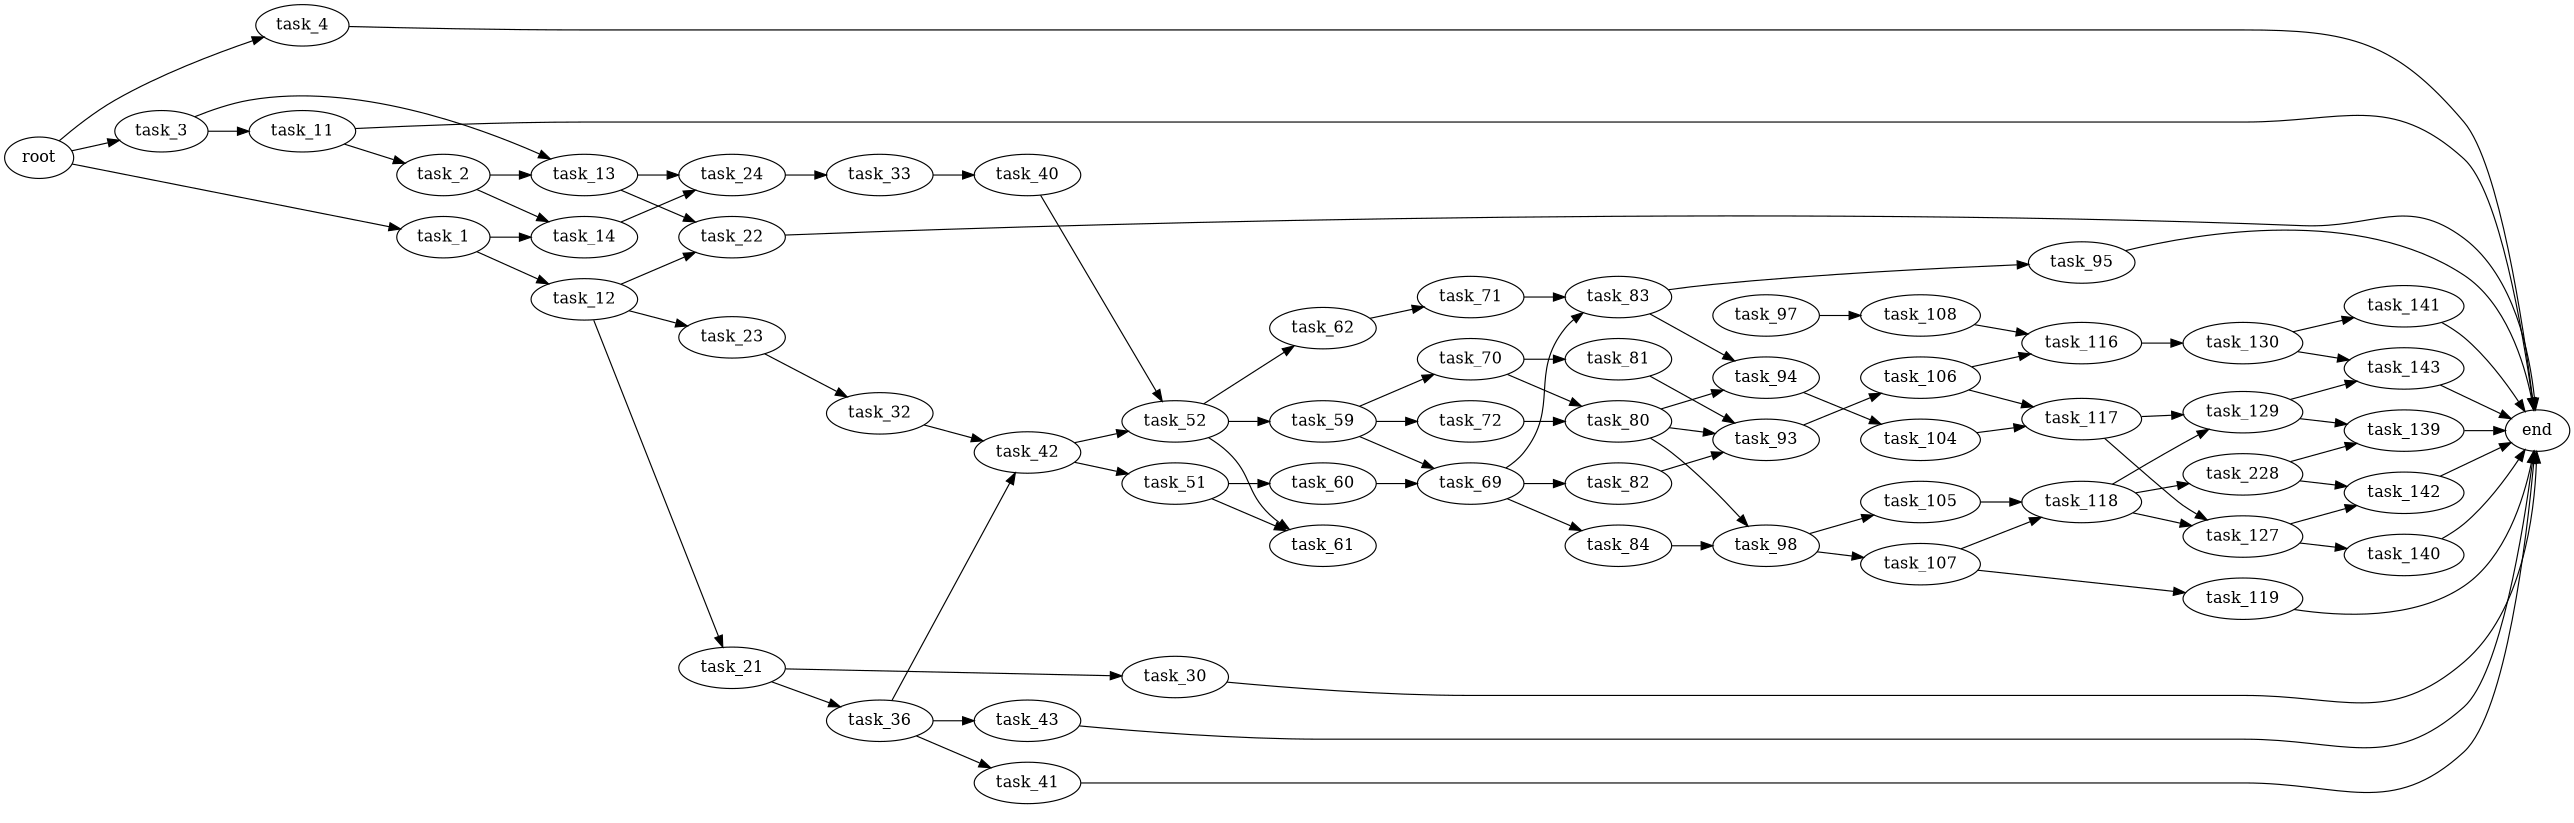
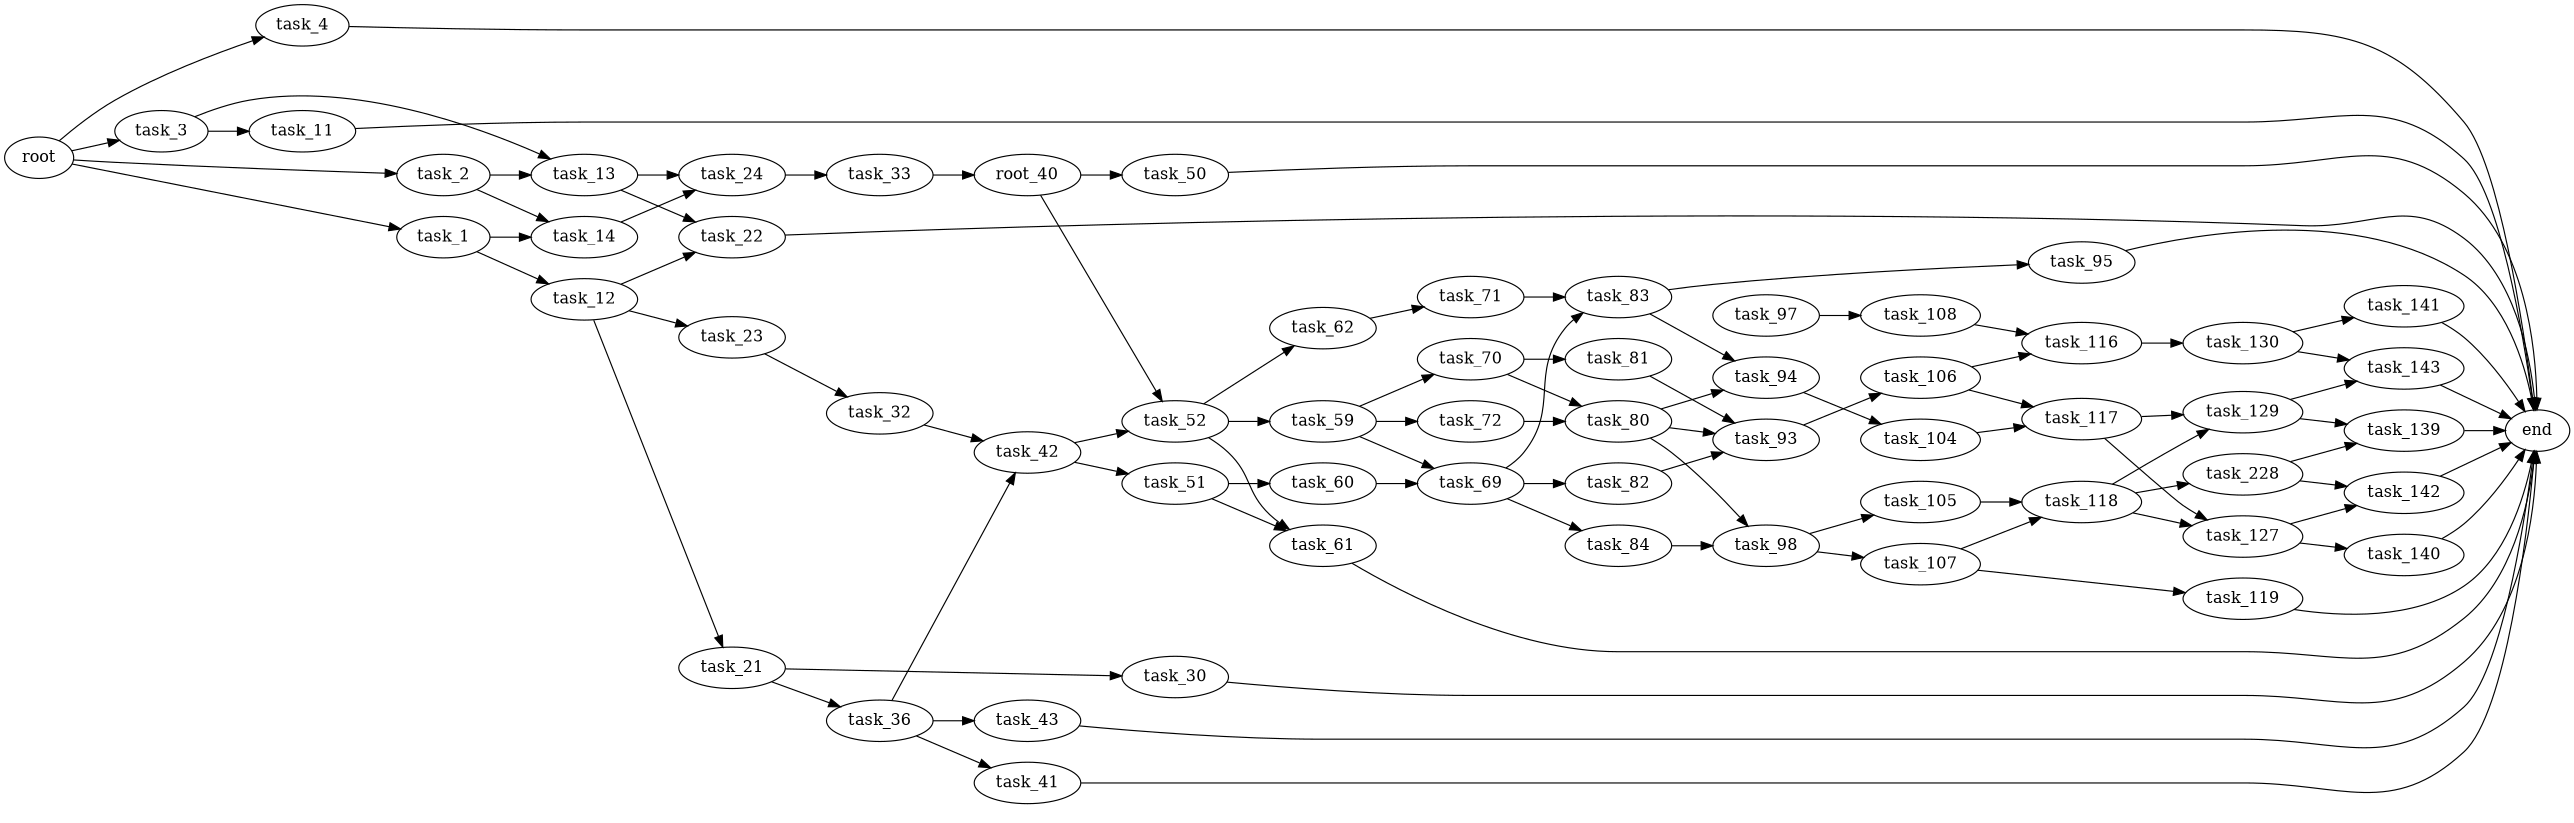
edge "task_11" -> "task_2": now "root" -> "task_2"
node "task_40": label "task_40" -> "root_40"
node "task_50": added
edge "task_61" -> "end": added
